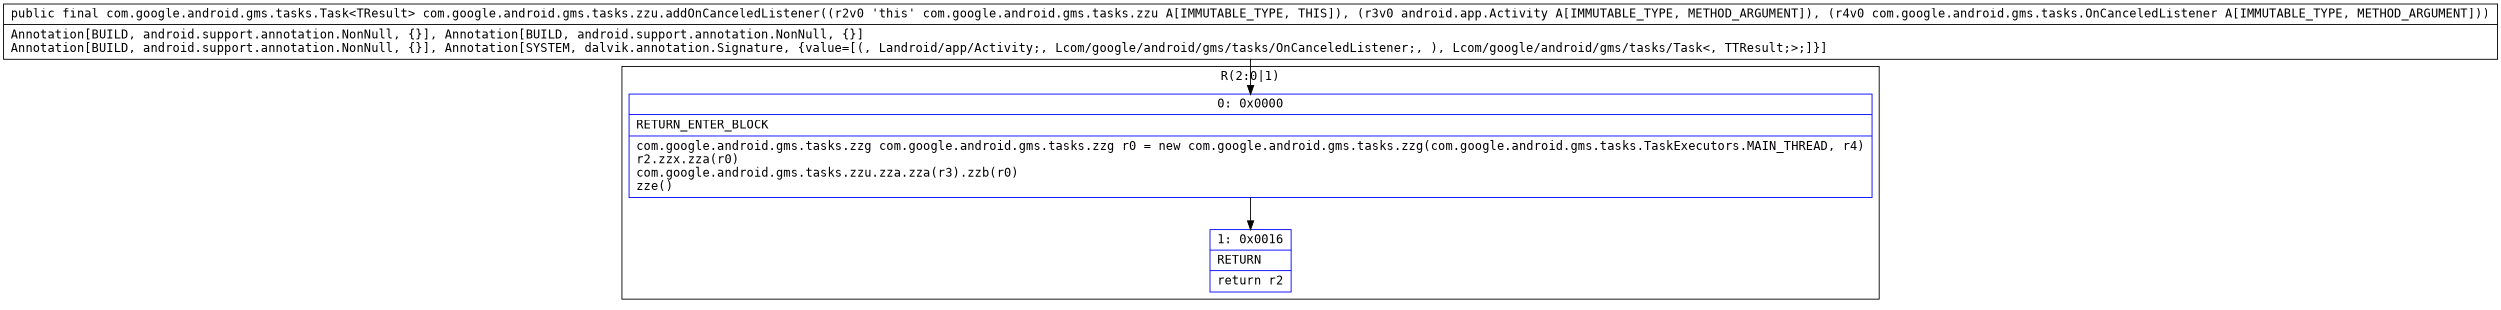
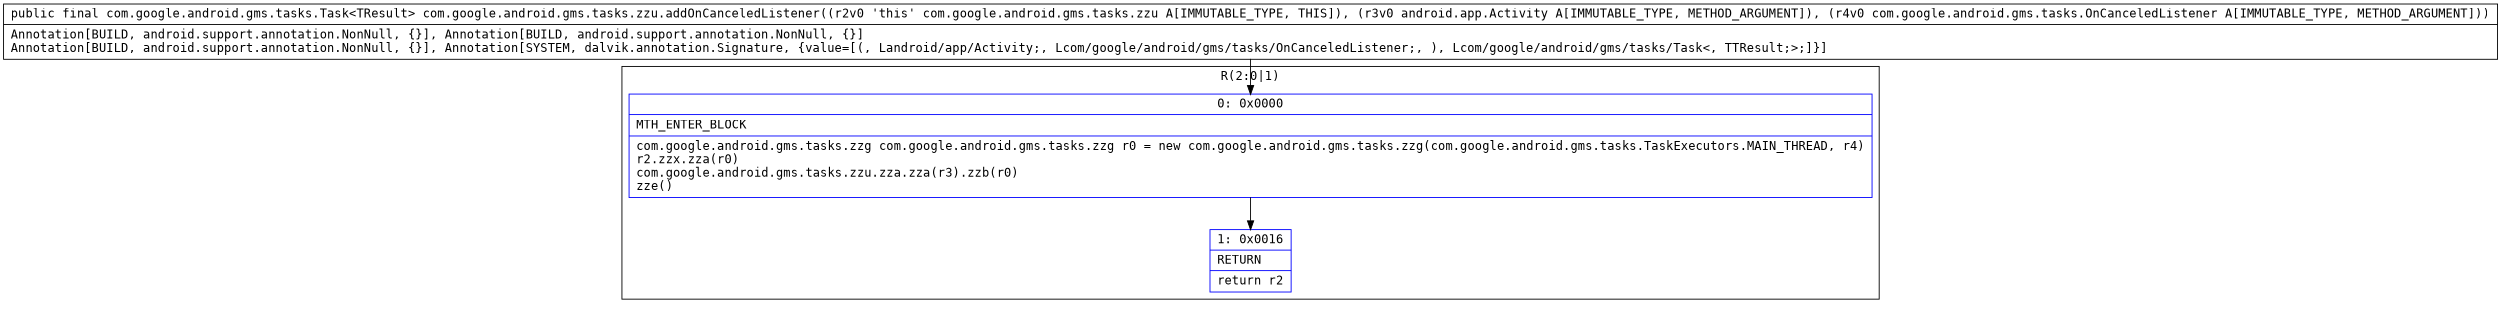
node "0: 0x0000": text "RETURN_ENTER_BLOCK" -> "MTH_ENTER_BLOCK"
